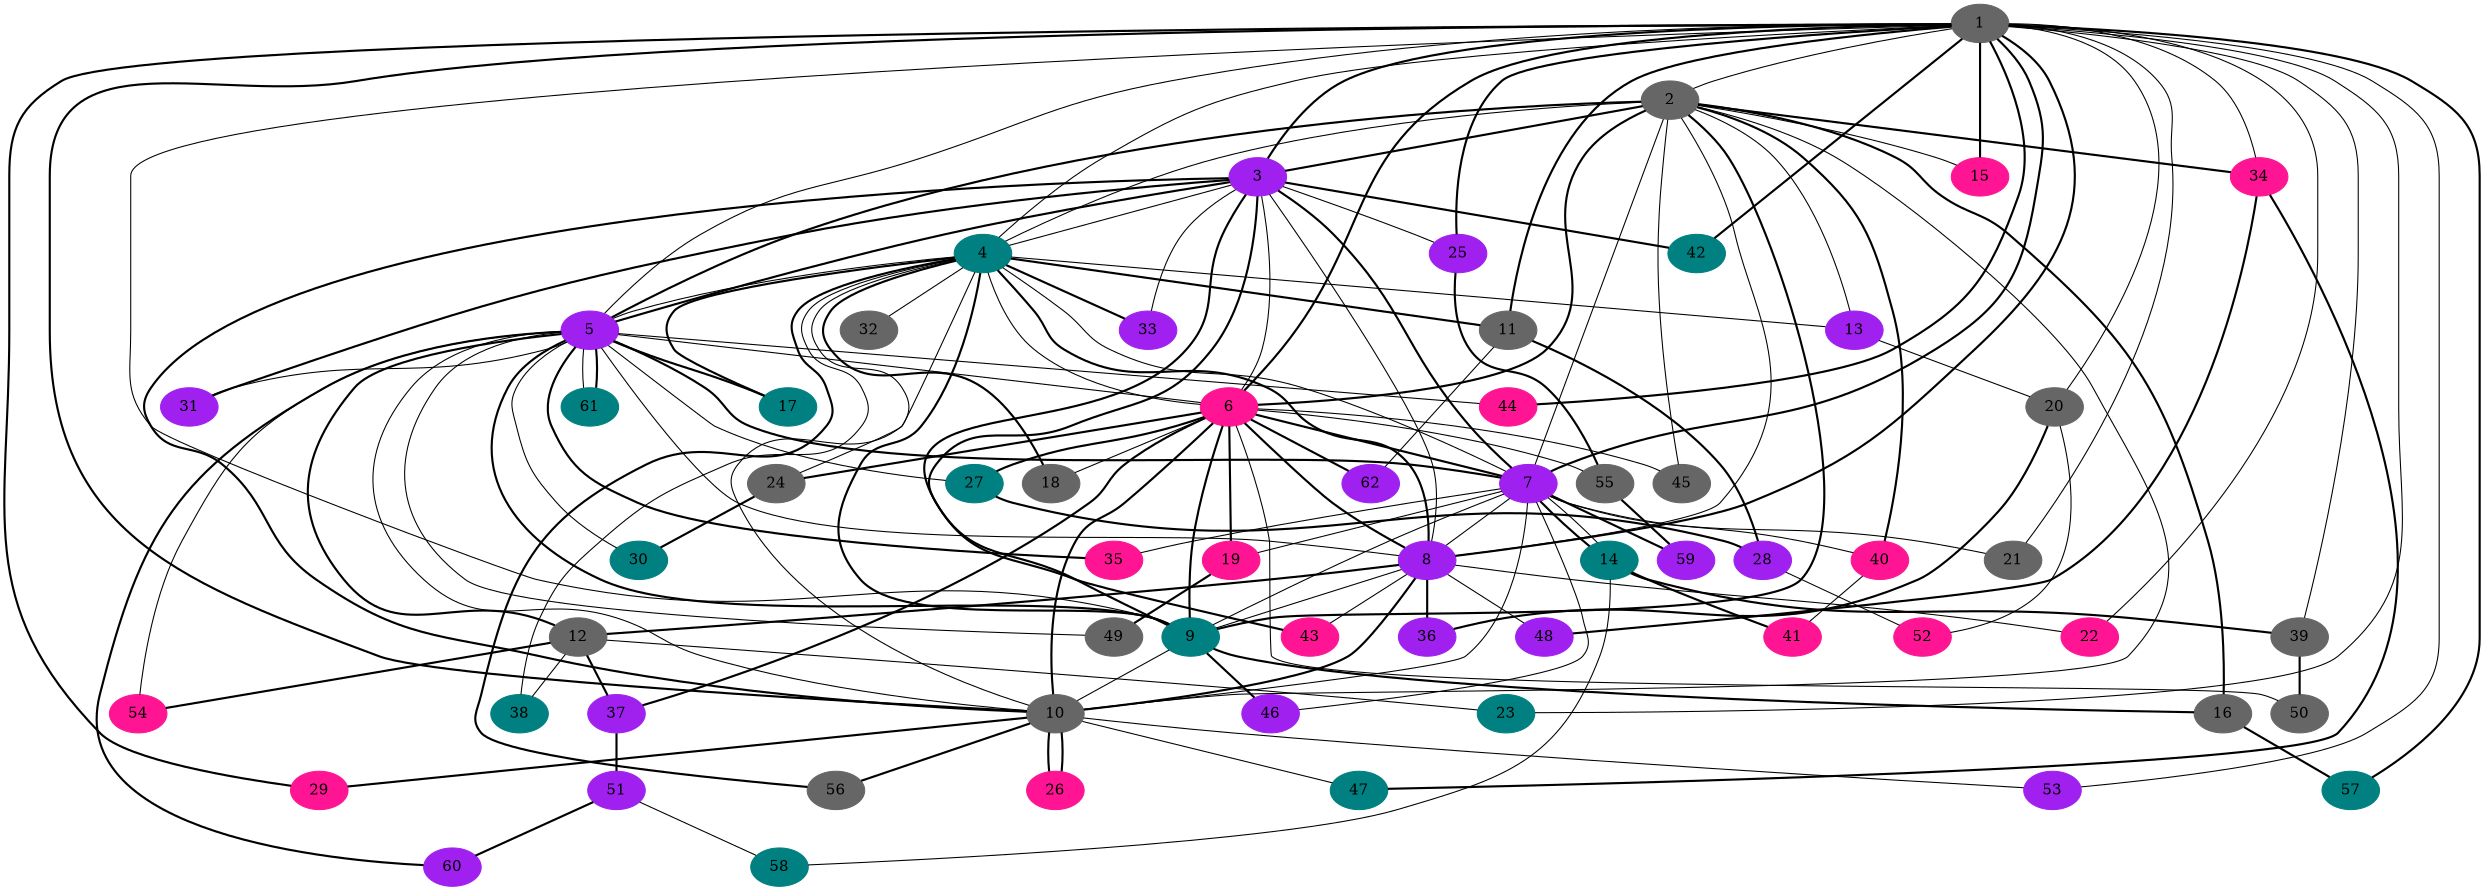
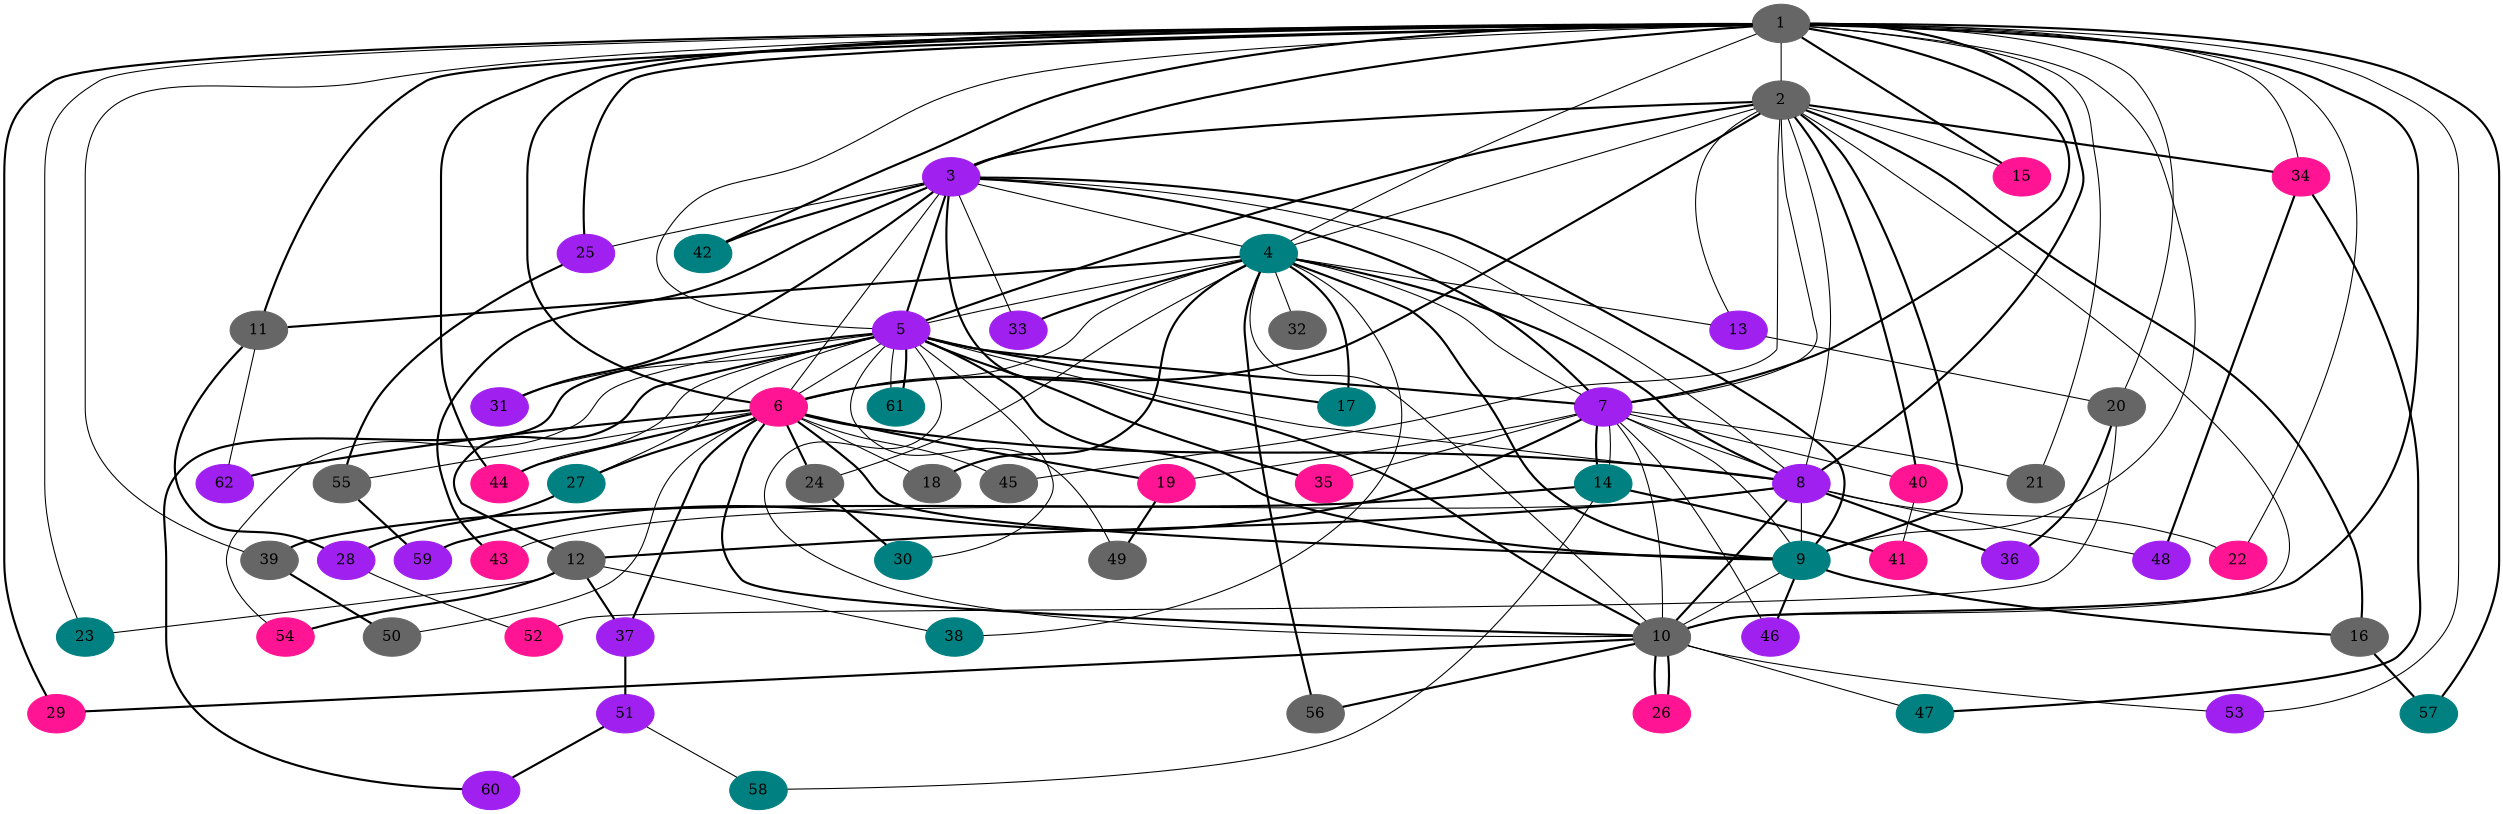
edge "6" -- "7": now "6" -- "44"
